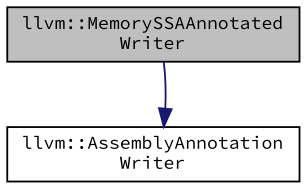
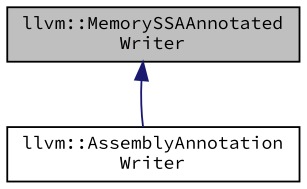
edge "llvm::MemorySSAAnnotated Writer" -> "llvm::AssemblyAnnotation Writer": reversed
